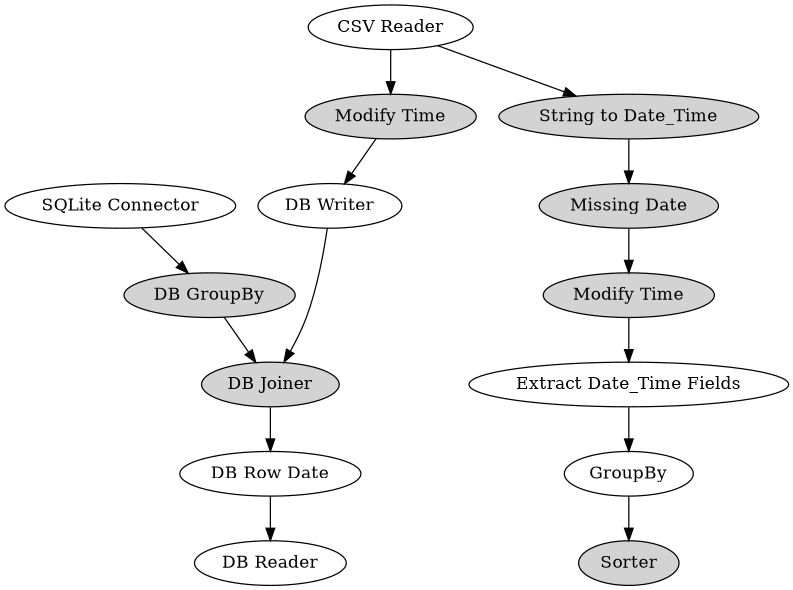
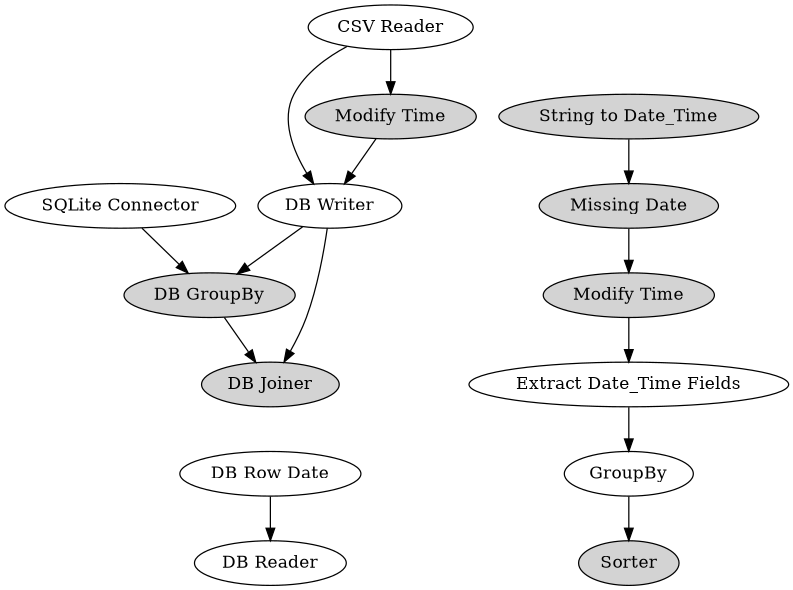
edge "CSV Reader" -> "String to Date_Time": now "CSV Reader" -> "DB Writer"
edge "DB Writer" -> "DB GroupBy": added
edge "DB Joiner" -> "DB Row Date": removed
